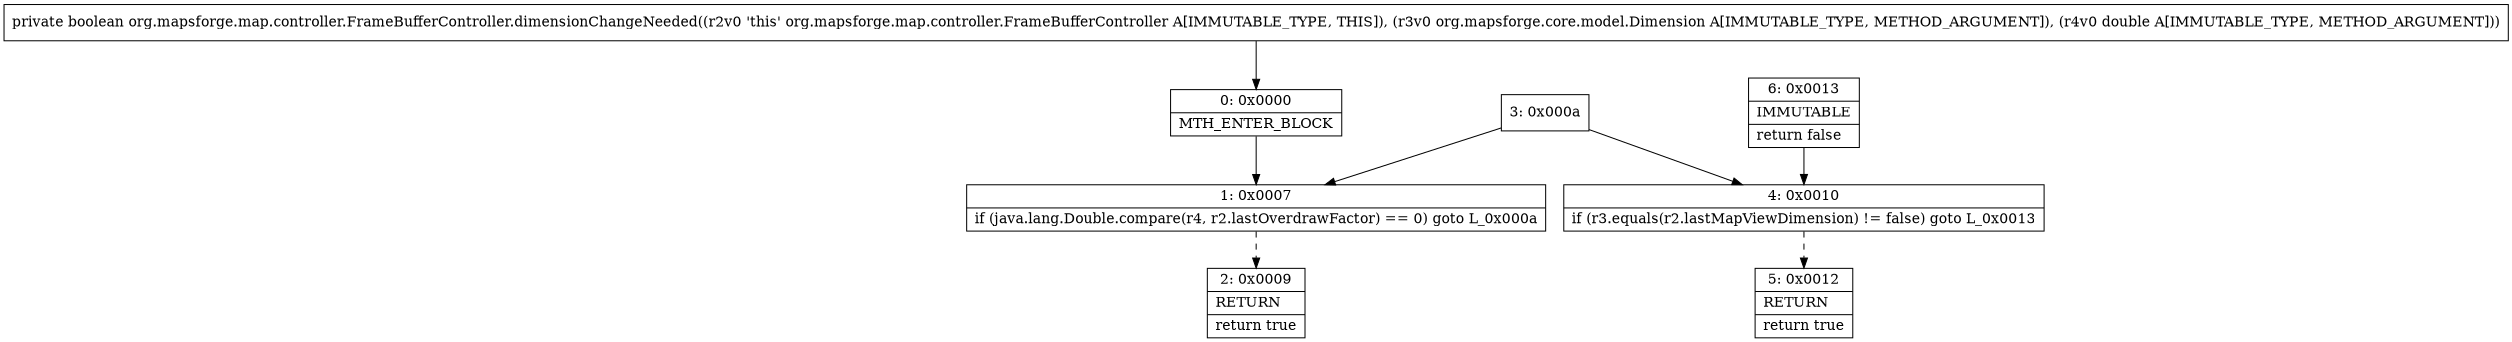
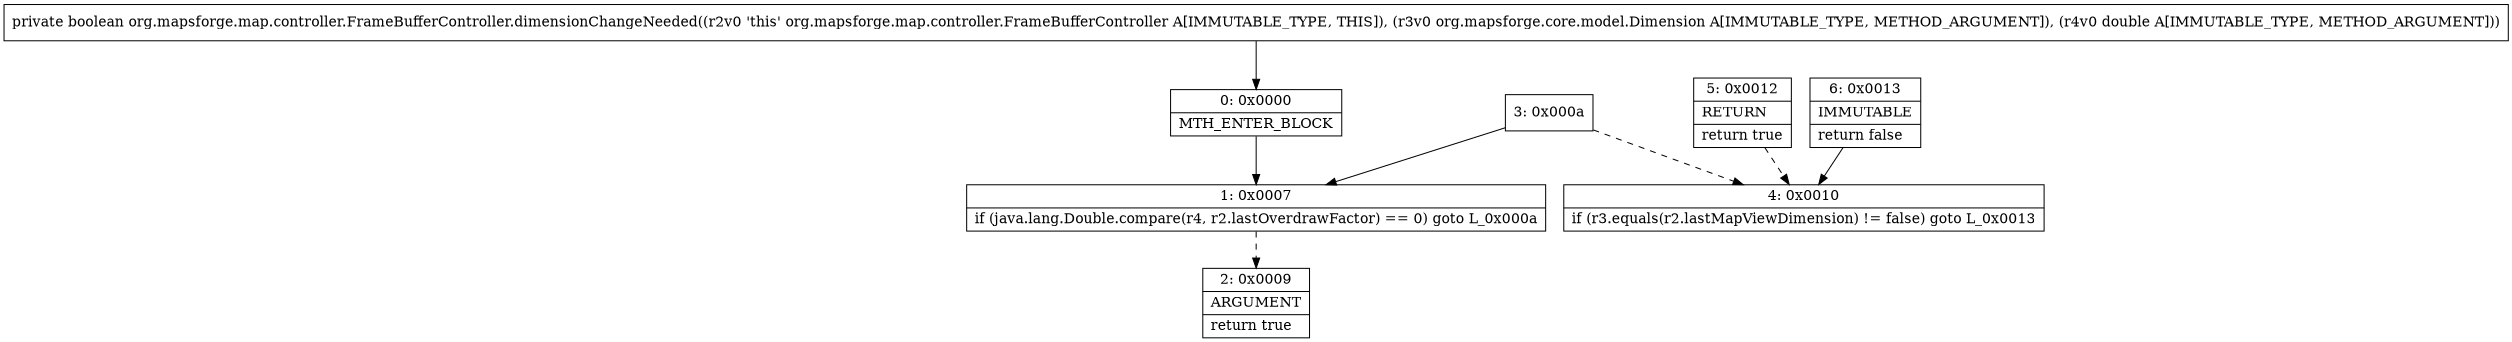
edge "3: 0x000a" -> "4: 0x0010": style solid -> dashed
edge "4: 0x0010" -> "5: 0x0012": reversed
node "2: 0x0009": text "RETURN" -> "ARGUMENT"
